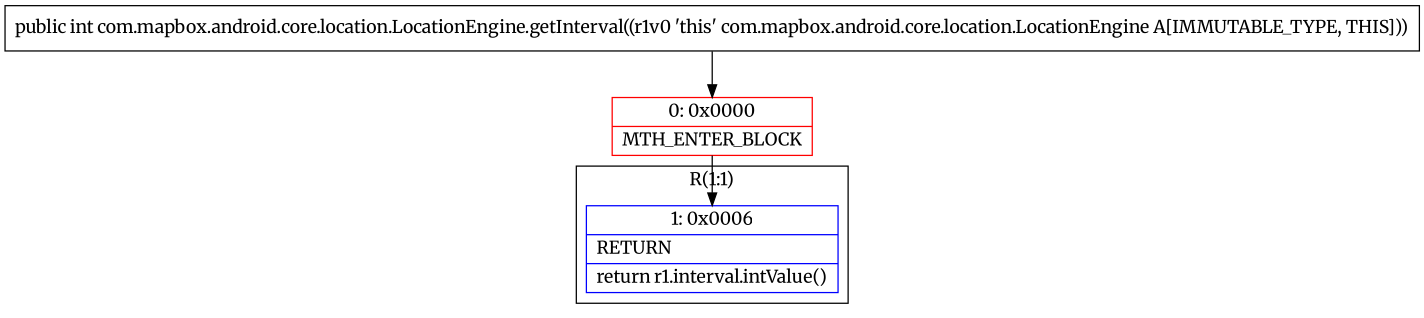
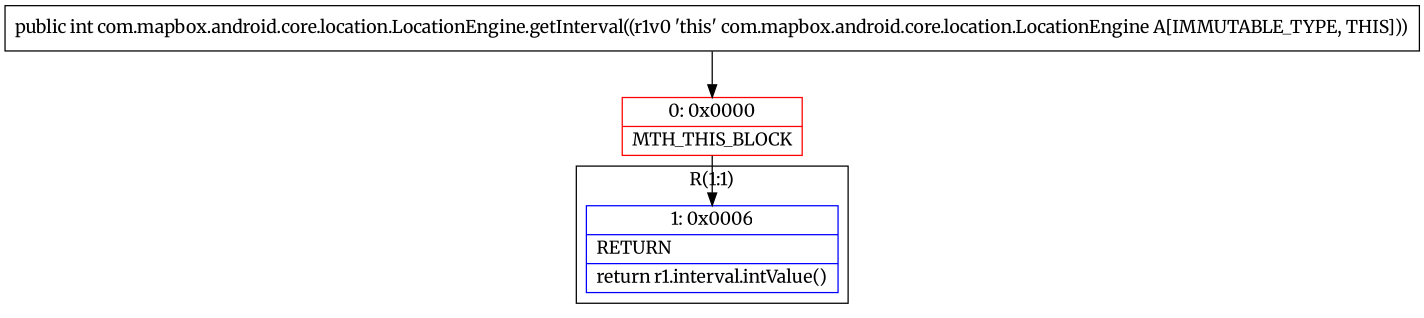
node "0: 0x0000": text "MTH_ENTER_BLOCK" -> "MTH_THIS_BLOCK"
